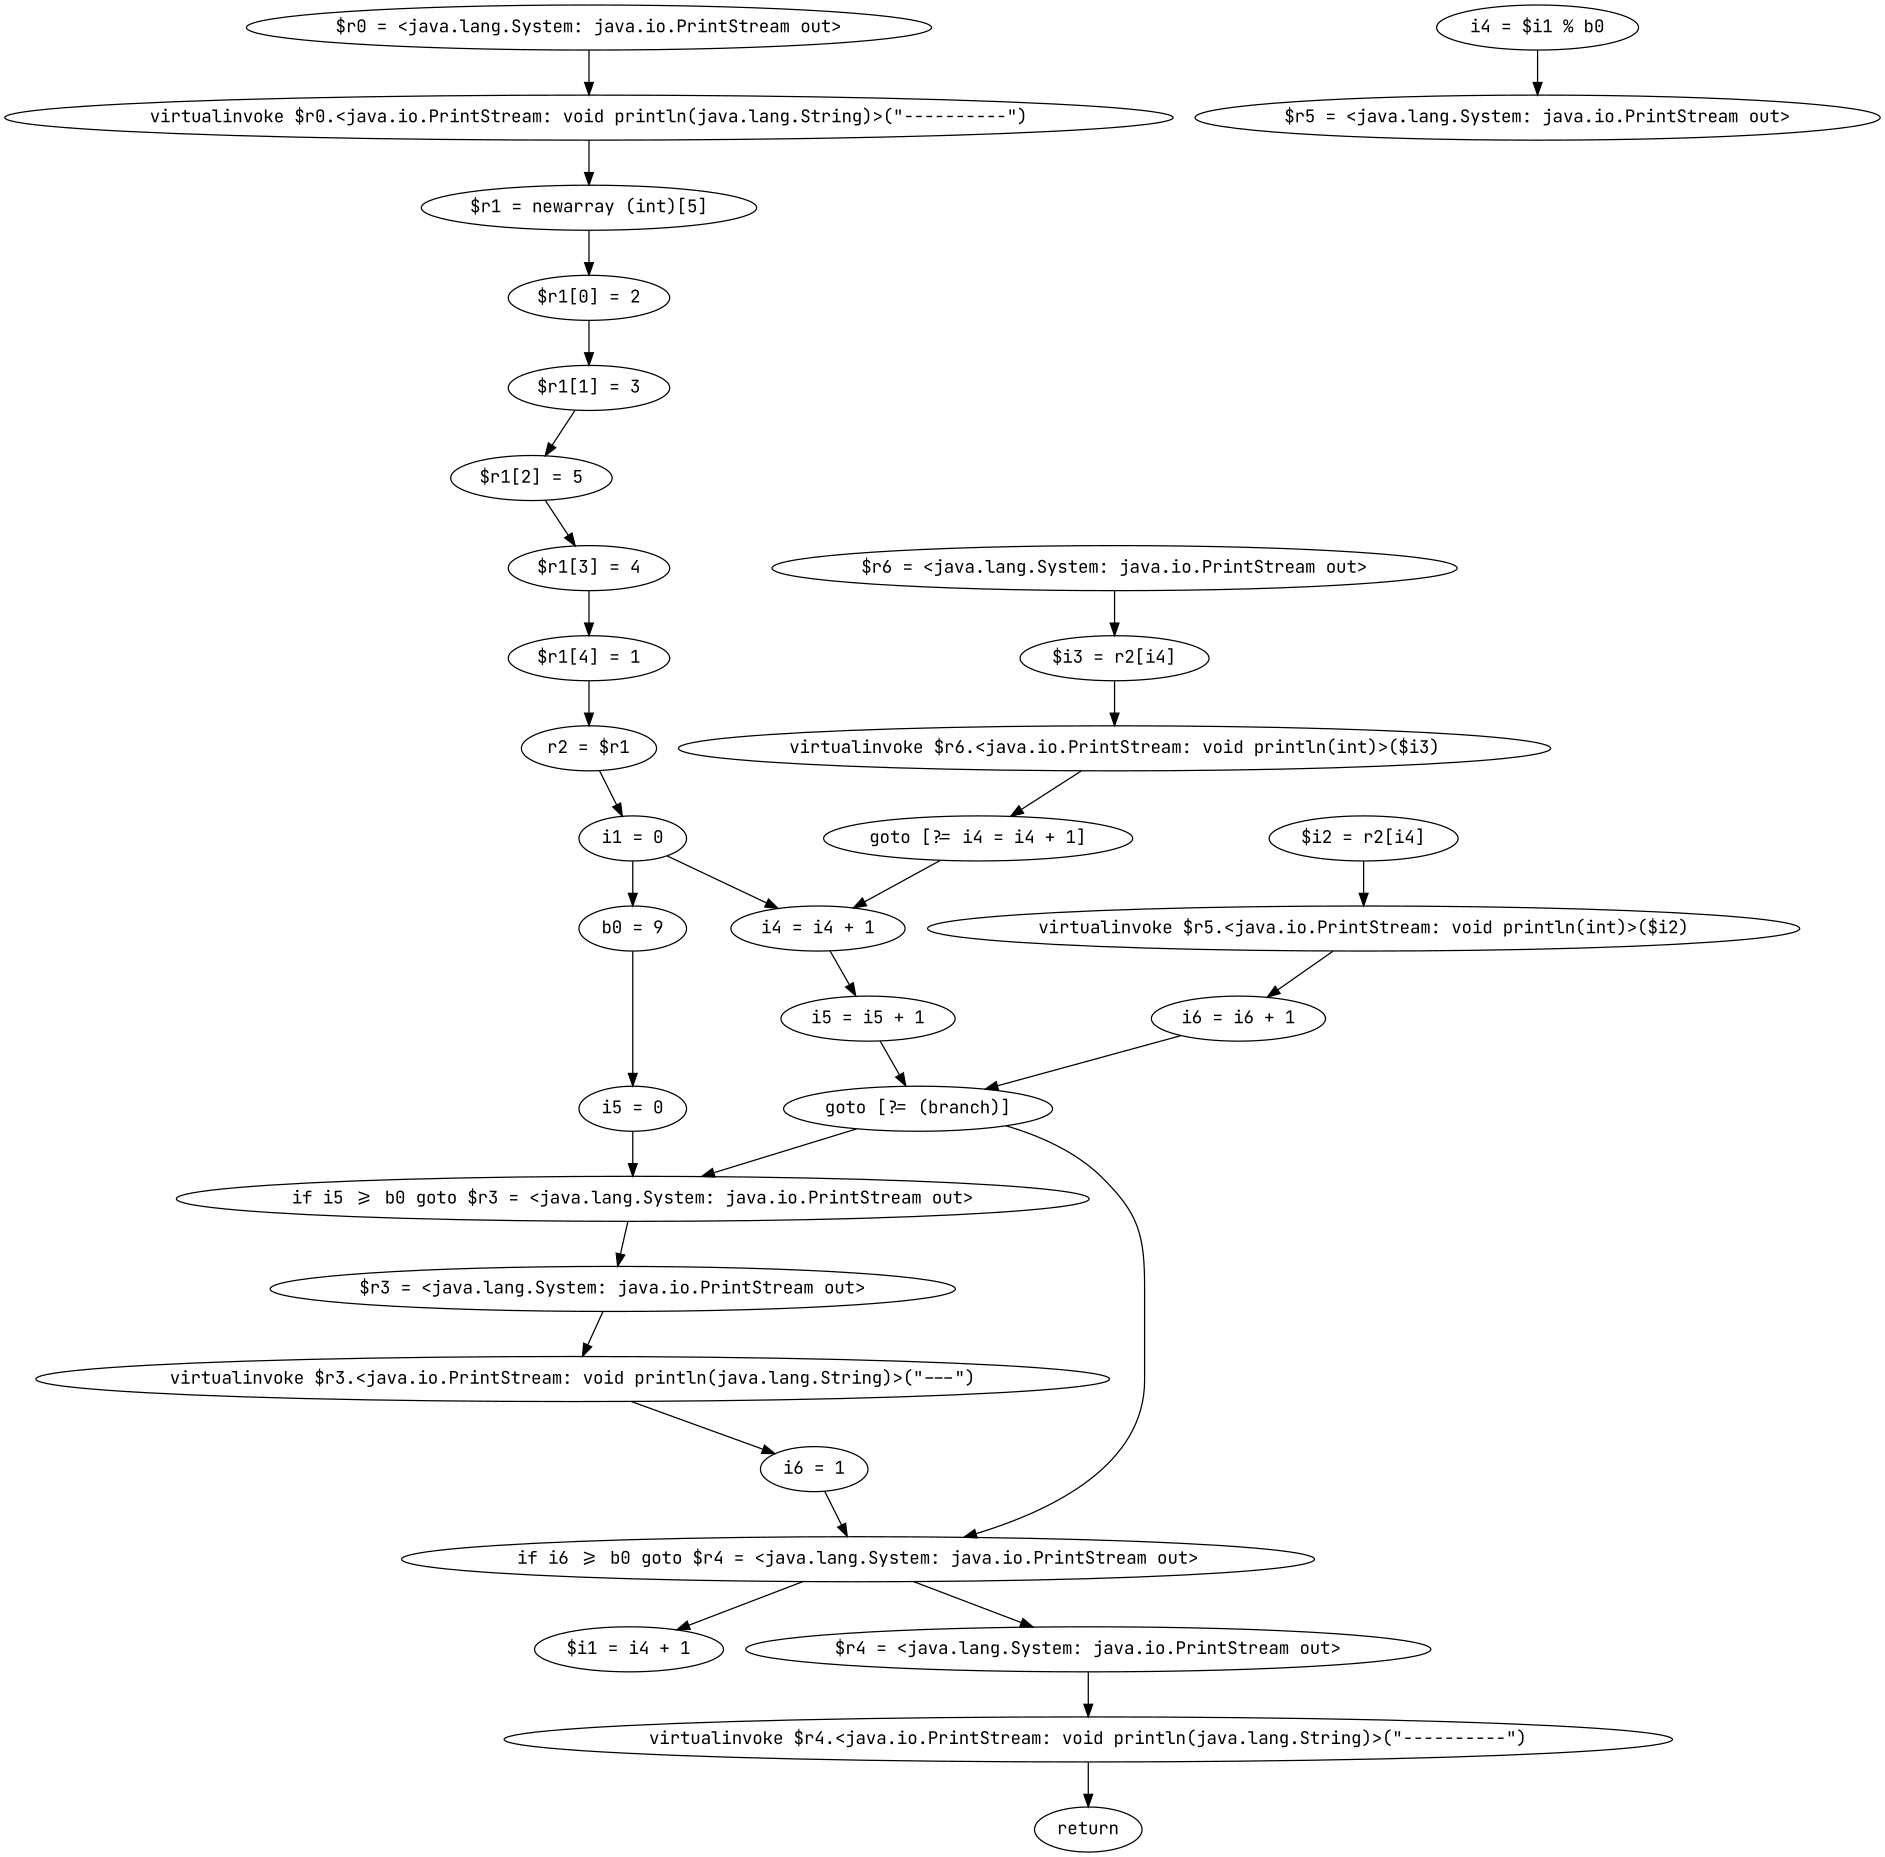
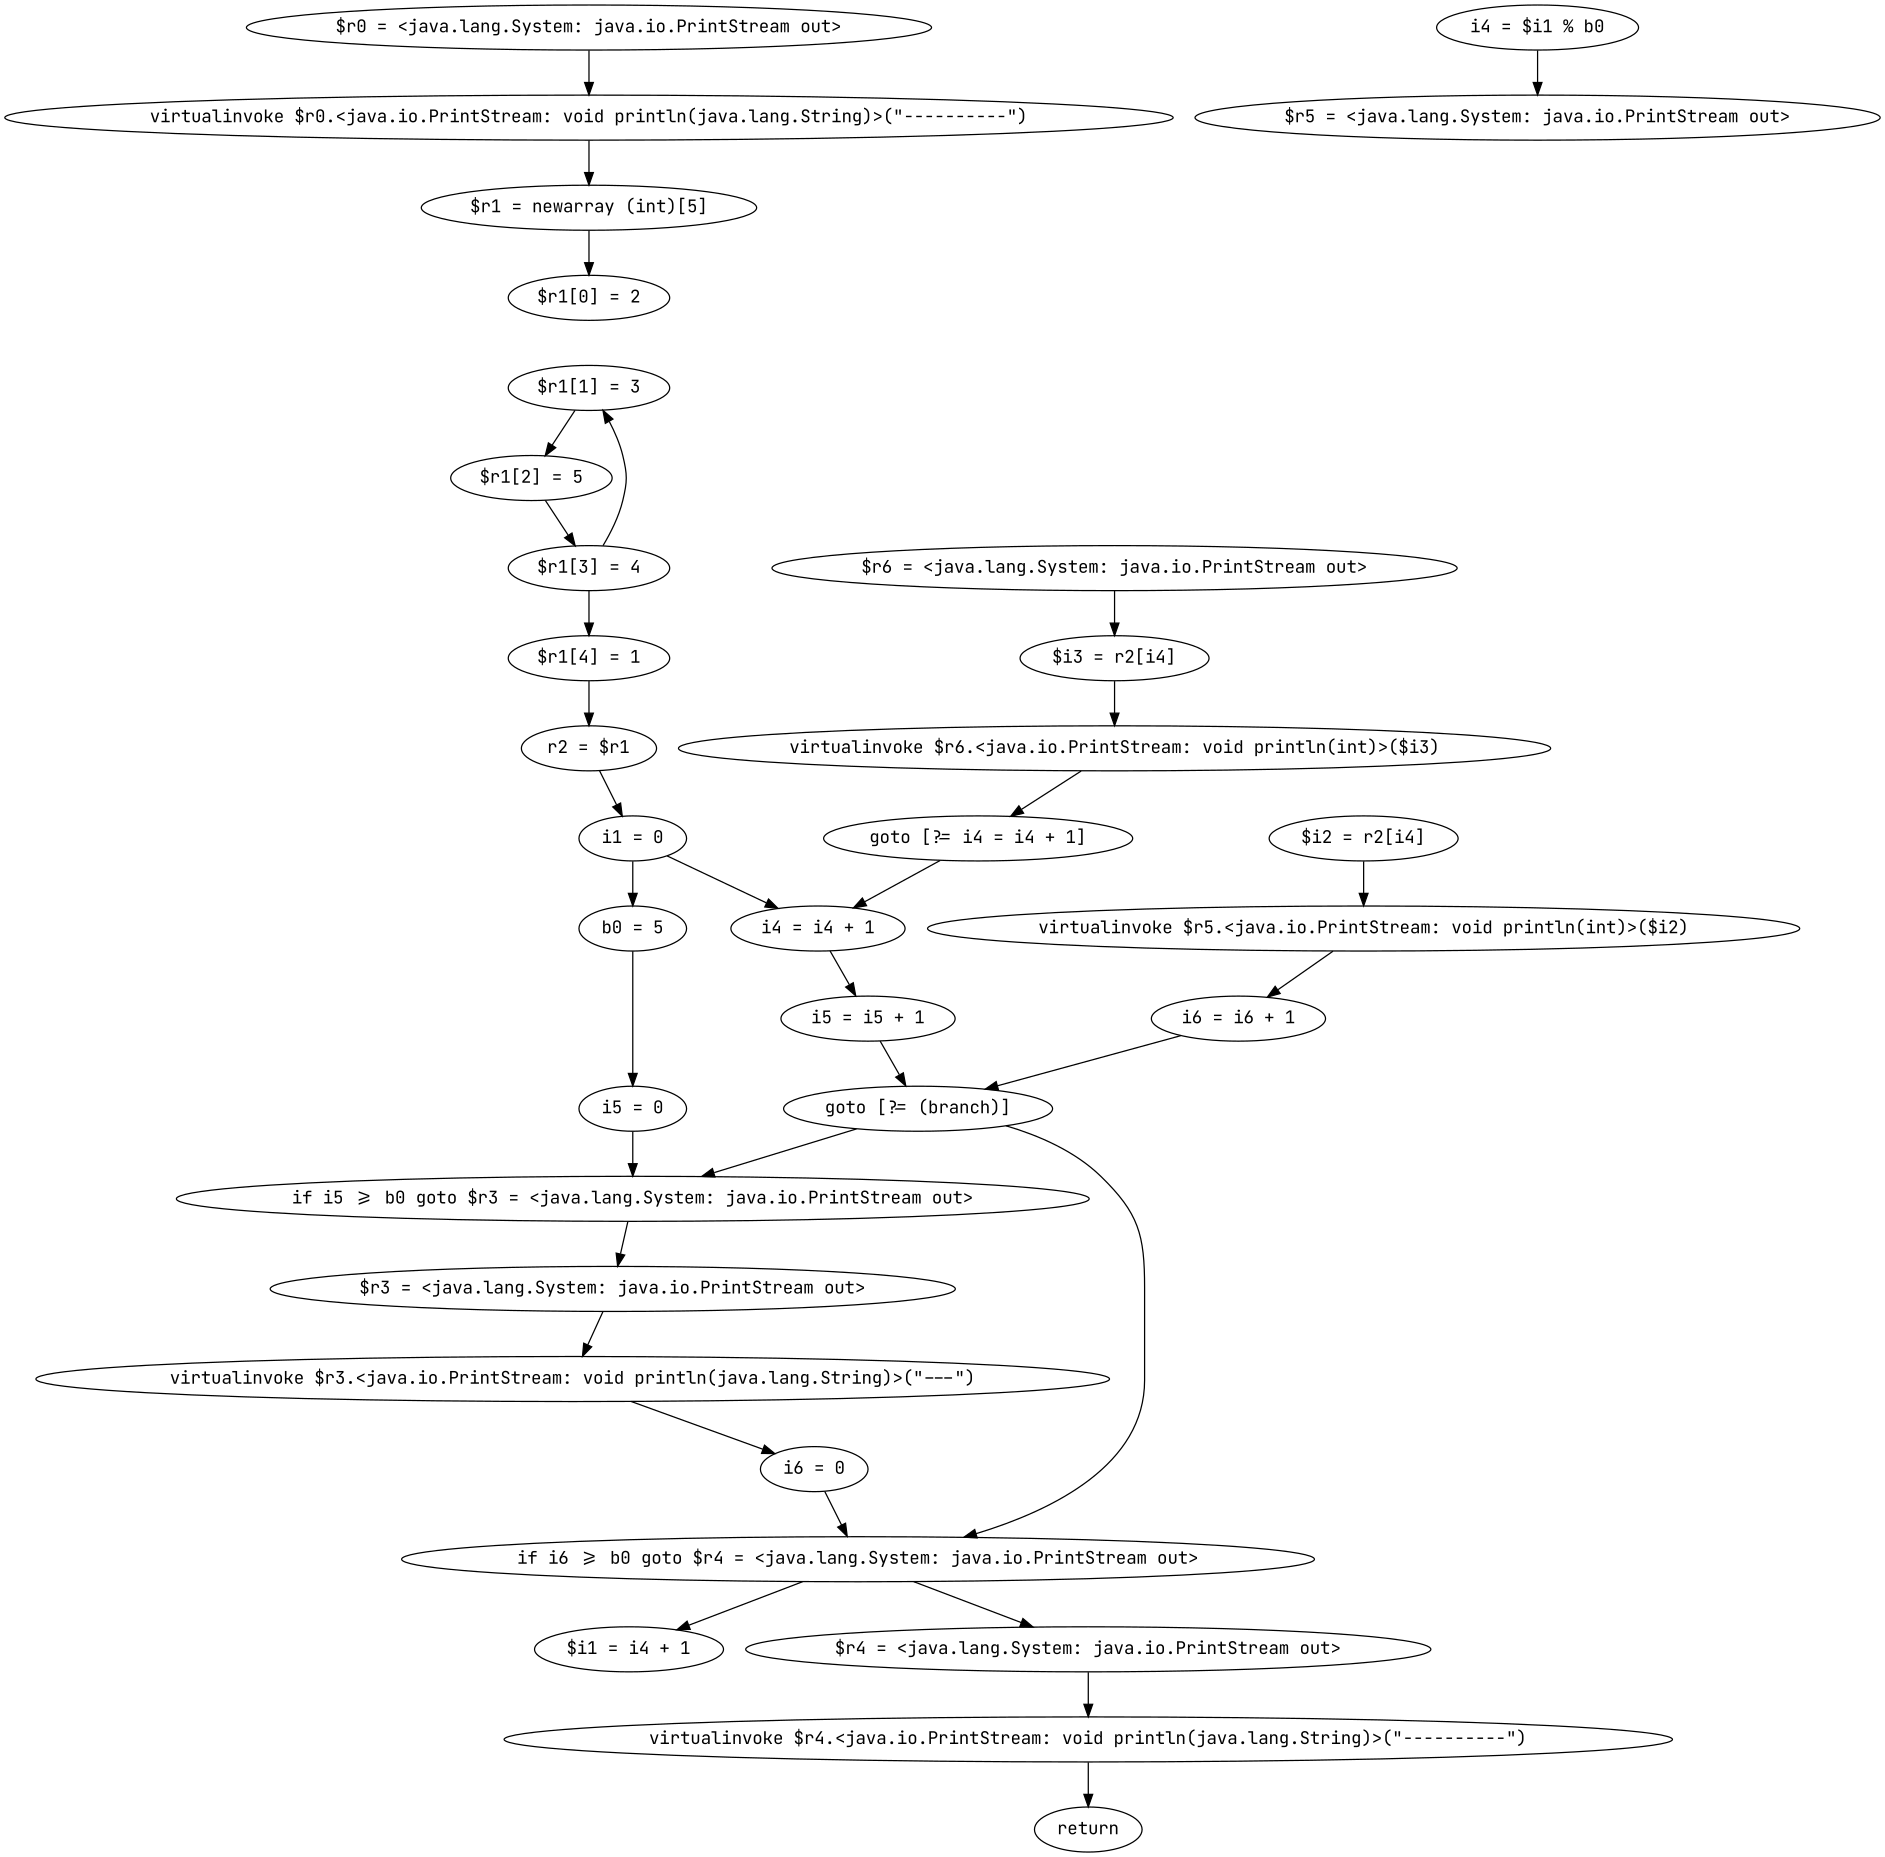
edge "$r1[0] = 2" -> "$r1[1] = 3": now "$r1[3] = 4" -> "$r1[1] = 3"
node "b0 = 9": label "b0 = 9" -> "b0 = 5"
node "i6 = 1": label "i6 = 1" -> "i6 = 0"
